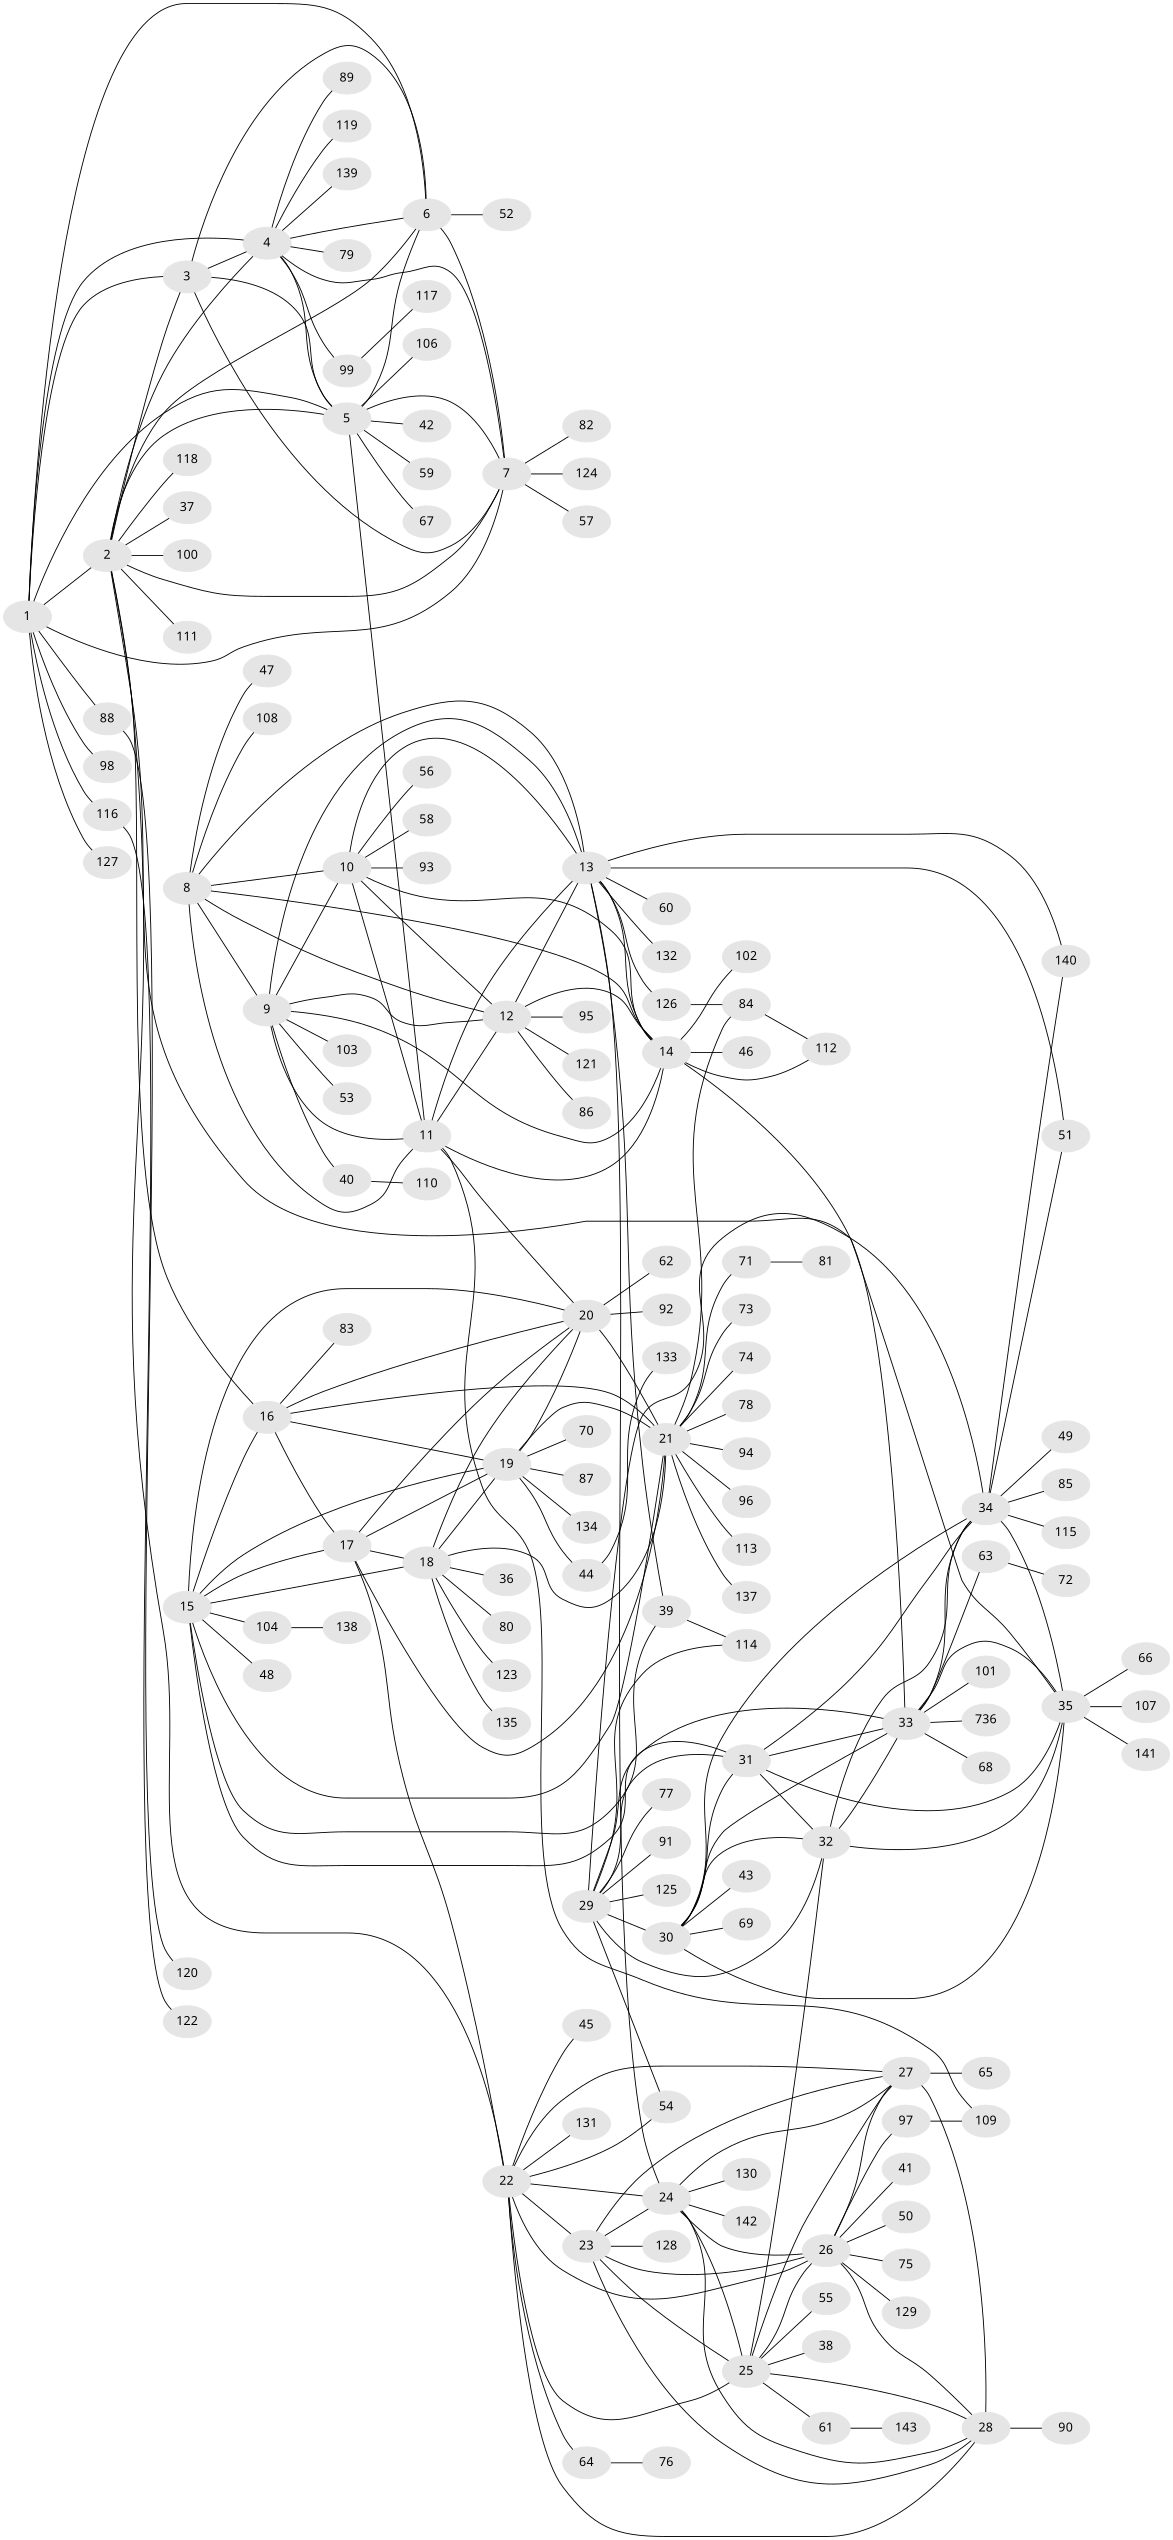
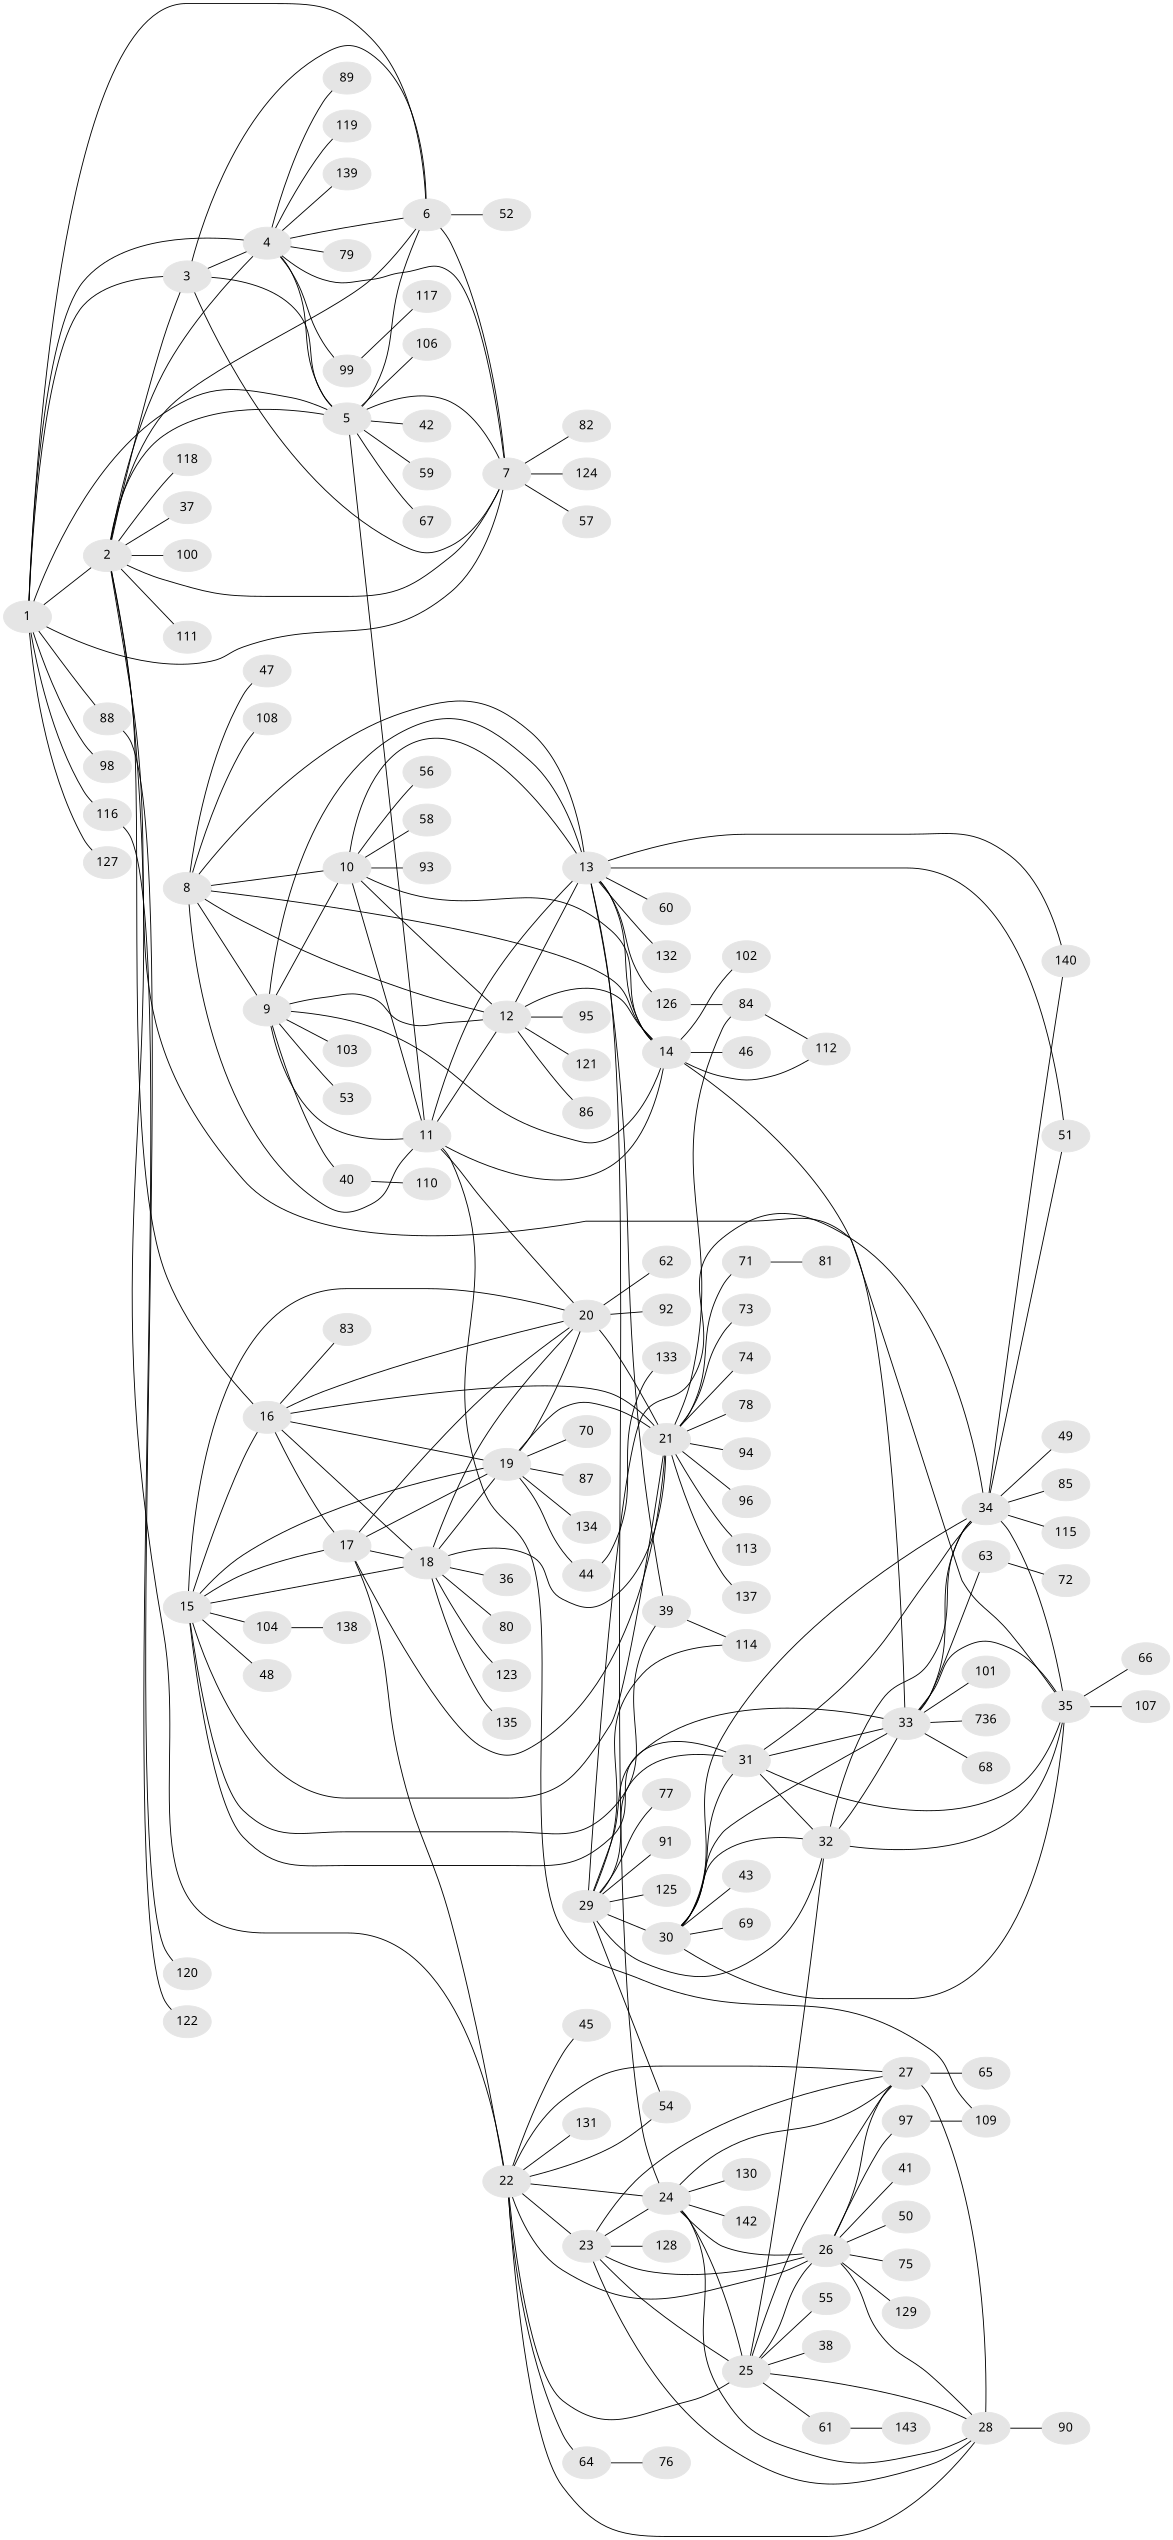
edge "16" -- "18": added
node "141": removed
